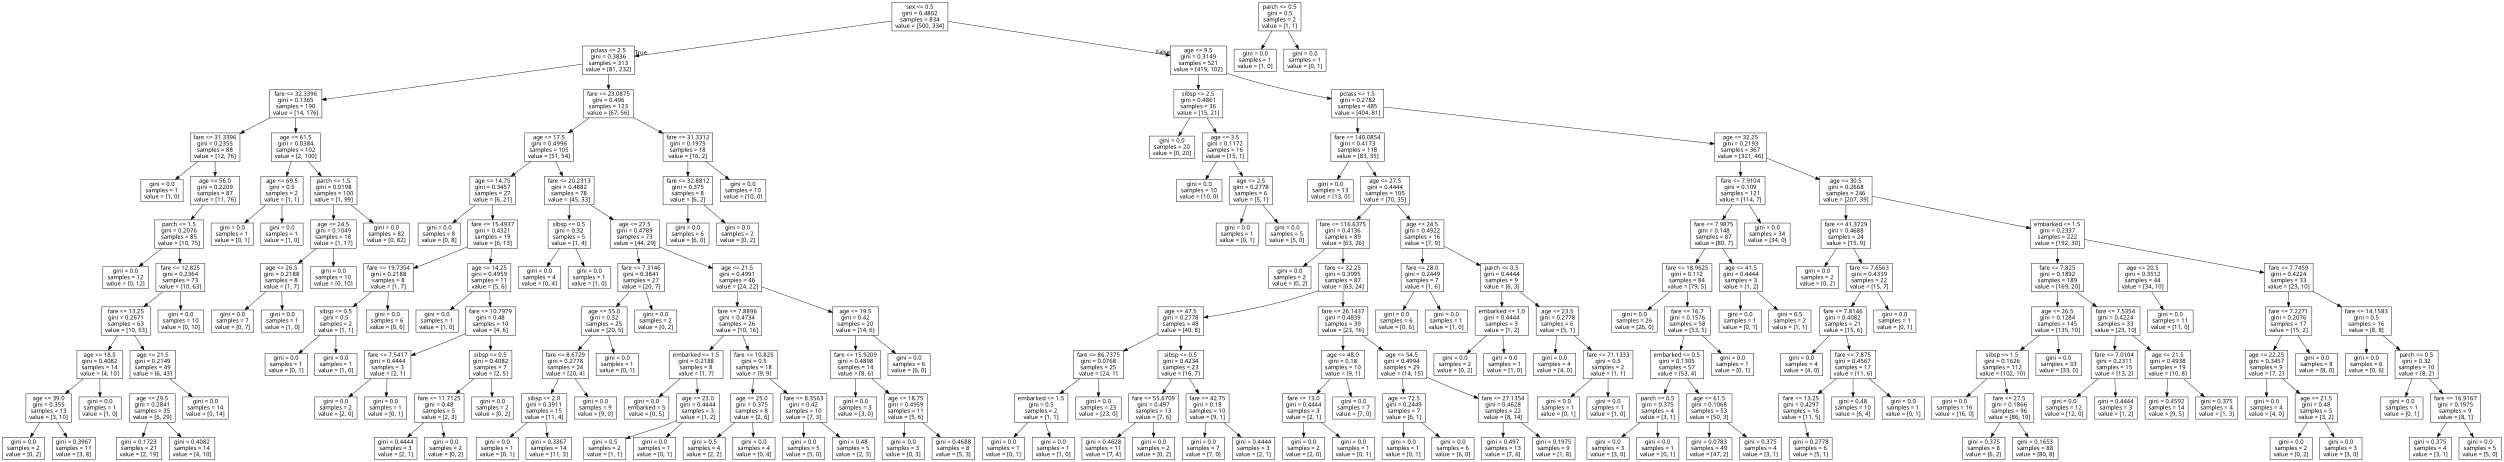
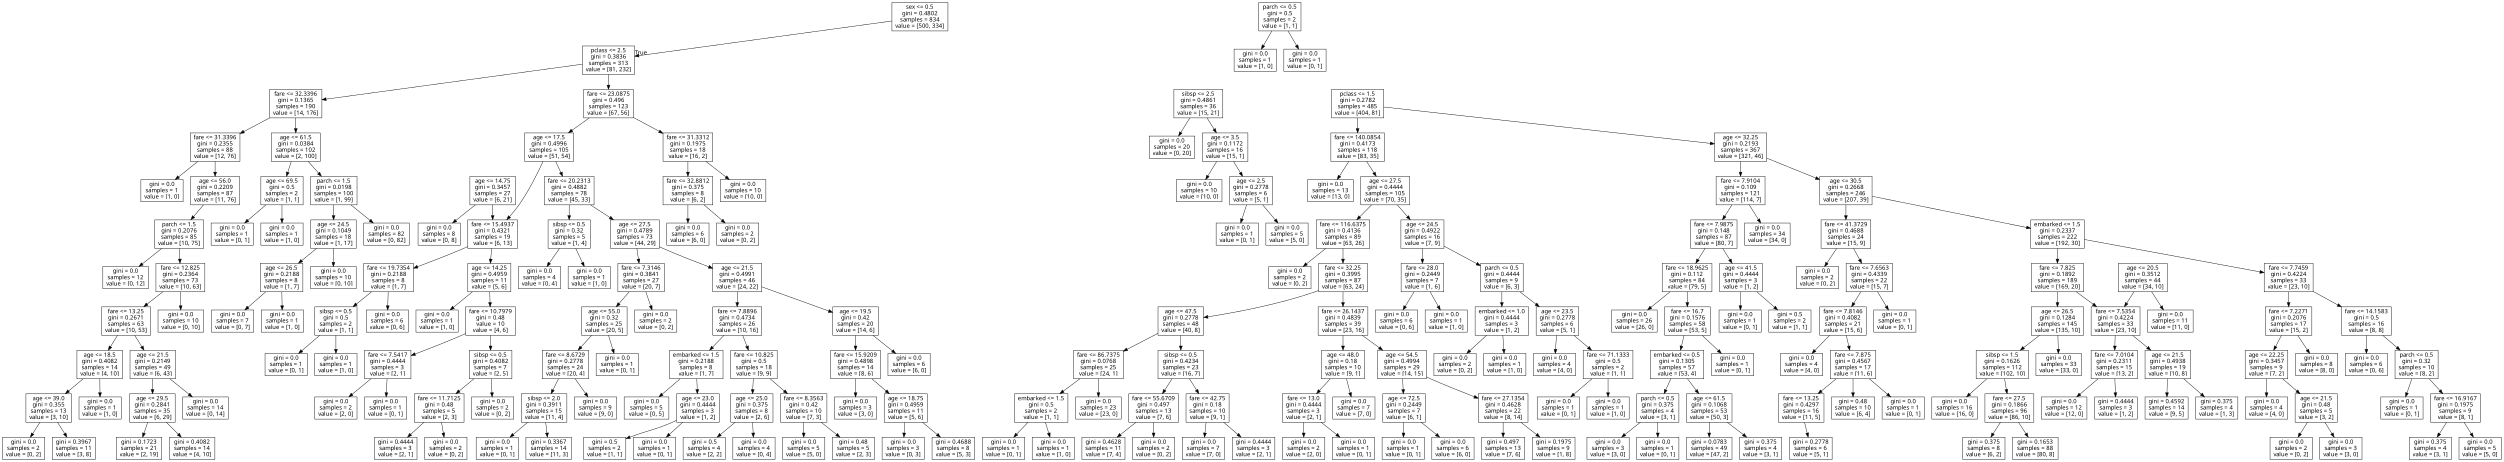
node "age <= 9.5 gini = 0.3149 samples = 521 value = [419, 102]": removed
edge "age <= 17.5 gini = 0.4996 samples = 105 value = [51, 54]" -> "age <= 14.75 gini = 0.3457 samples = 27 value = [6, 21]": now "age <= 17.5 gini = 0.4996 samples = 105 value = [51, 54]" -> "fare <= 15.4937 gini = 0.4321 samples = 19 value = [6, 13]"
edge "age <= 20.5 gini = 0.3512 samples = 44 value = [34, 10]" -> "fare <= 7.5354 gini = 0.4224 samples = 33 value = [23, 10]": added
node "fare <= 10.7979 gini = 0.48 samples = 10 value = [4, 6]": label "fare <= 10.7979 gini = 0.48 samples = 10 value = [4, 6]" -> "fare <= 10.7979 gini = 0.48 value = 10 value = [4, 6]"
edge "age <= 21.5 gini = 0.2149 samples = 49 value = [6, 43]" -> "age <= 29.5 gini = 0.2841 samples = 35 value = [6, 29]": added
node "gini = 0.0 embarked = 5 value = [0, 5]": label "gini = 0.0 embarked = 5 value = [0, 5]" -> "gini = 0.0 samples = 5 value = [0, 5]"
